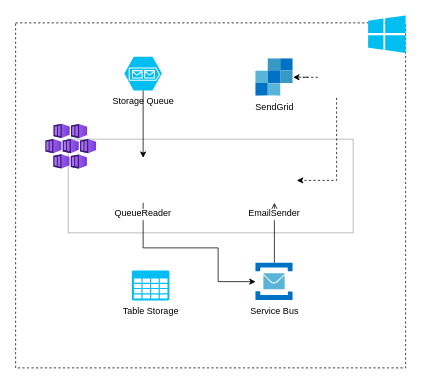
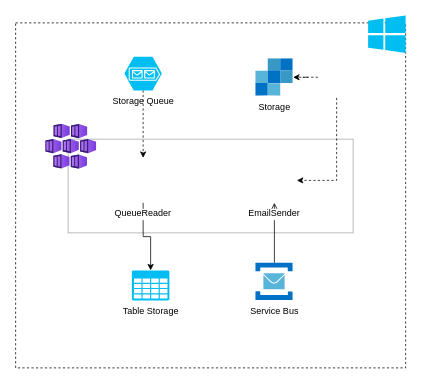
node "SendGrid": label "SendGrid" -> "Storage"
edge "Storage Queue" -> "QueueReader": style solid -> dashed
edge "QueueReader" -> "Table Storage": added
edge "QueueReader" -> "Service Bus": removed
